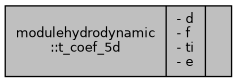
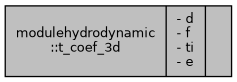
node "modulehydrodynamic": text "::t_coef_5d" -> "::t_coef_3d"
